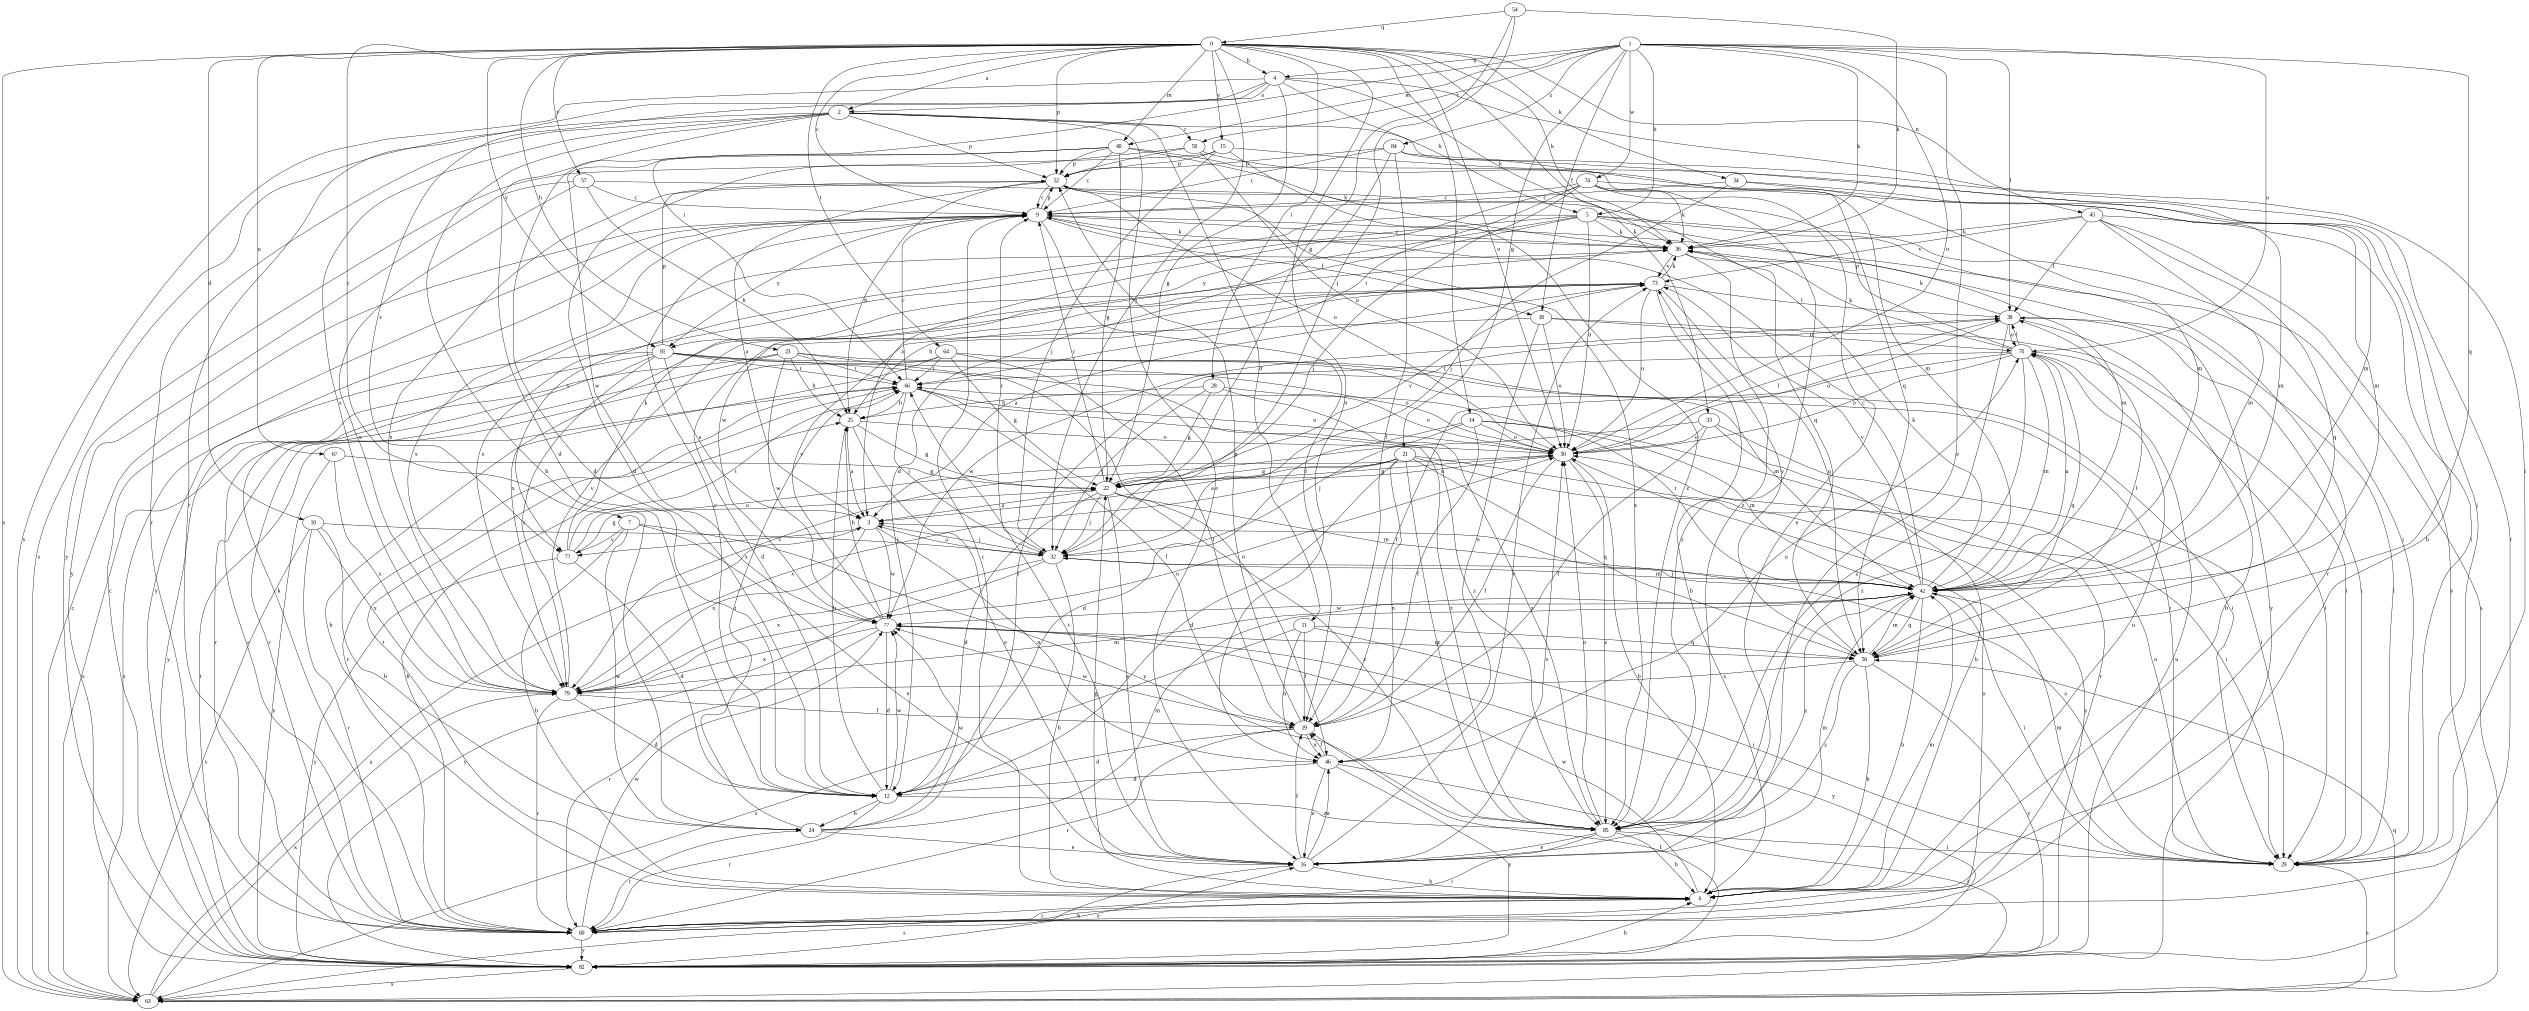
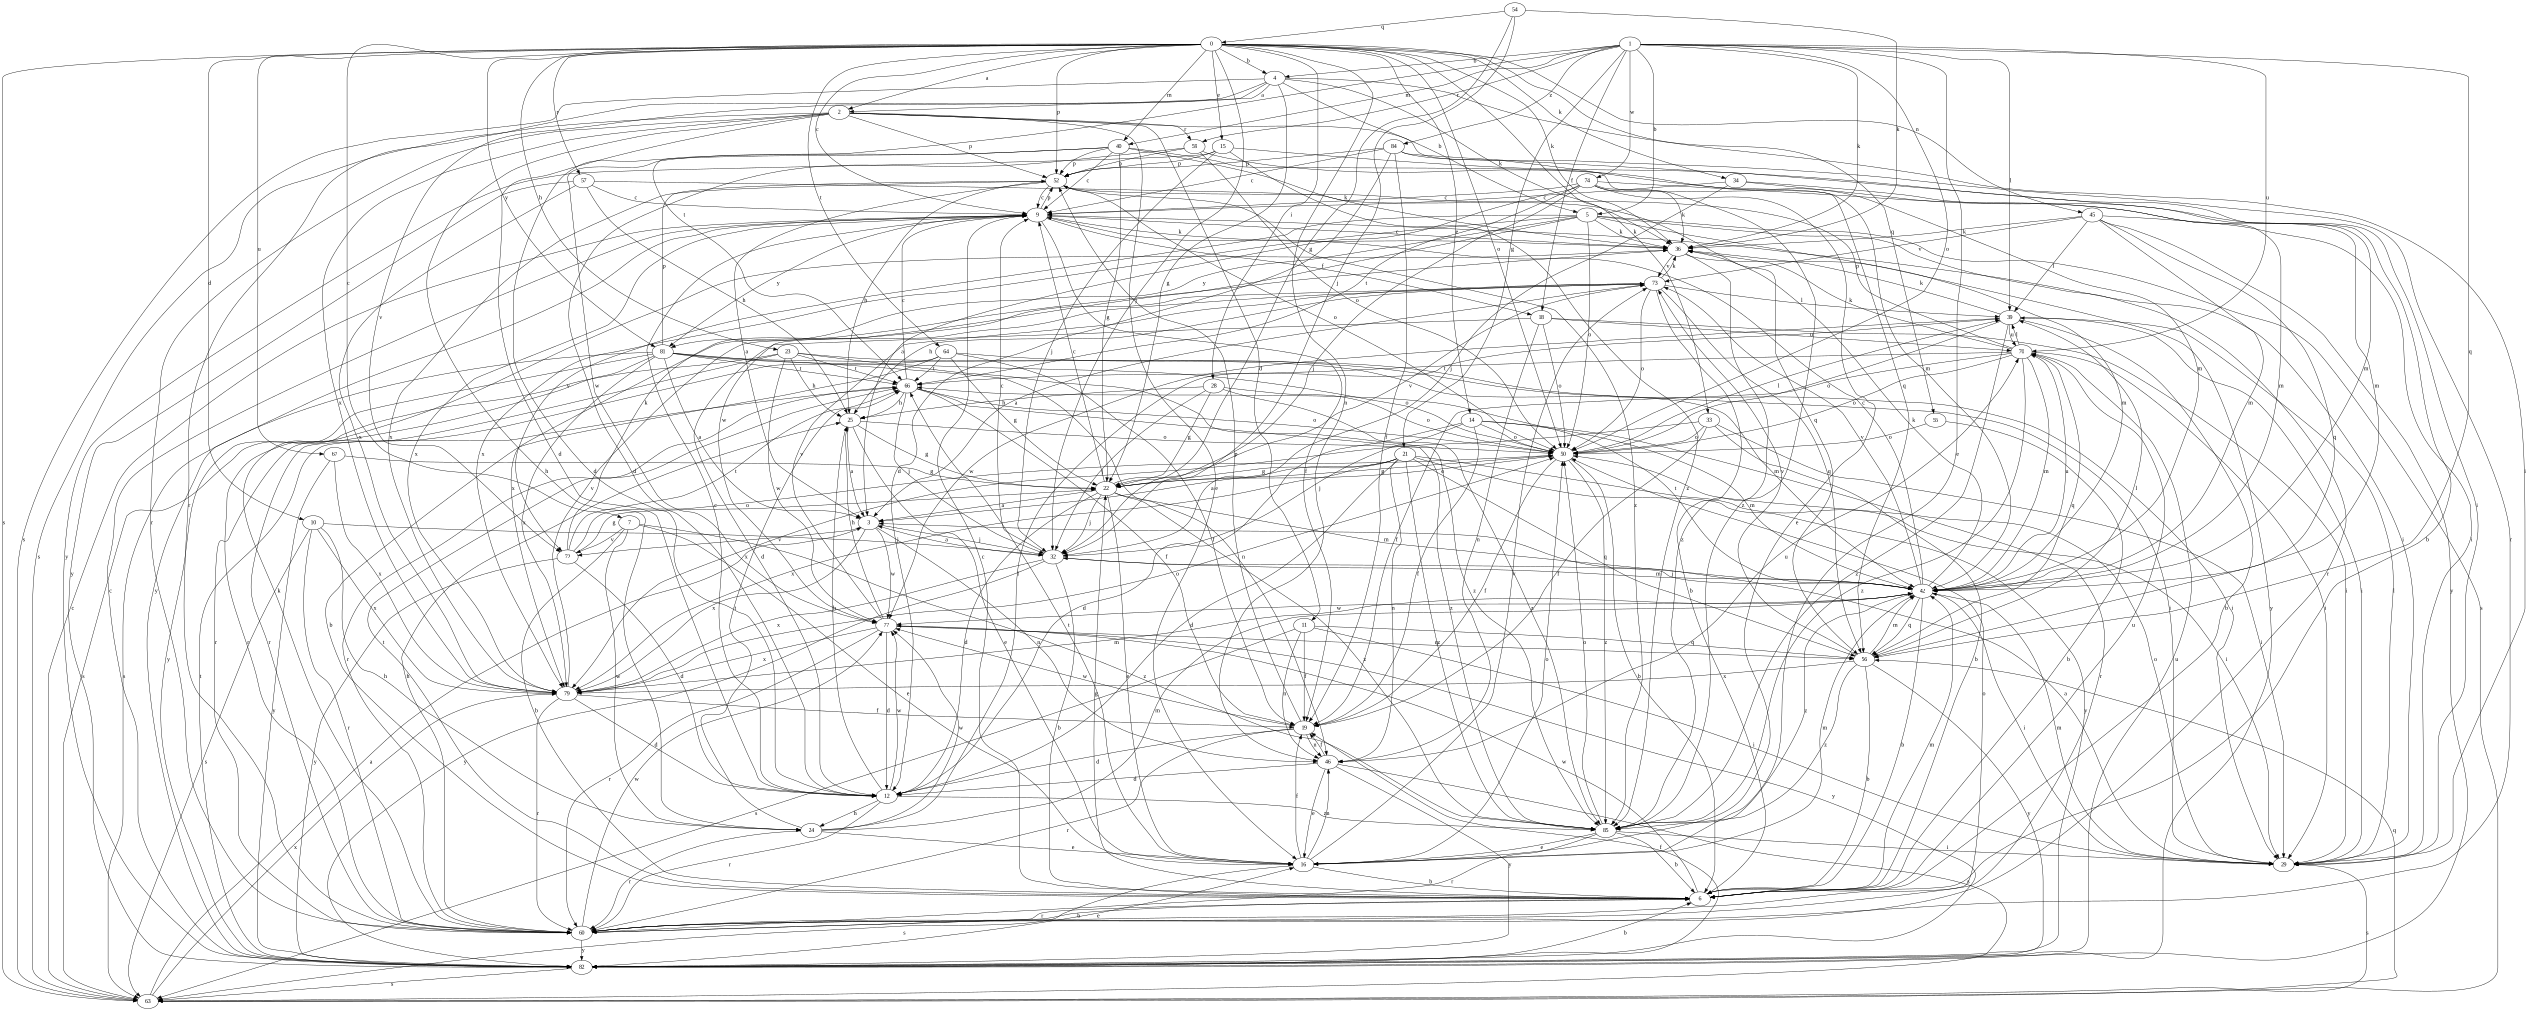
node "55": added
